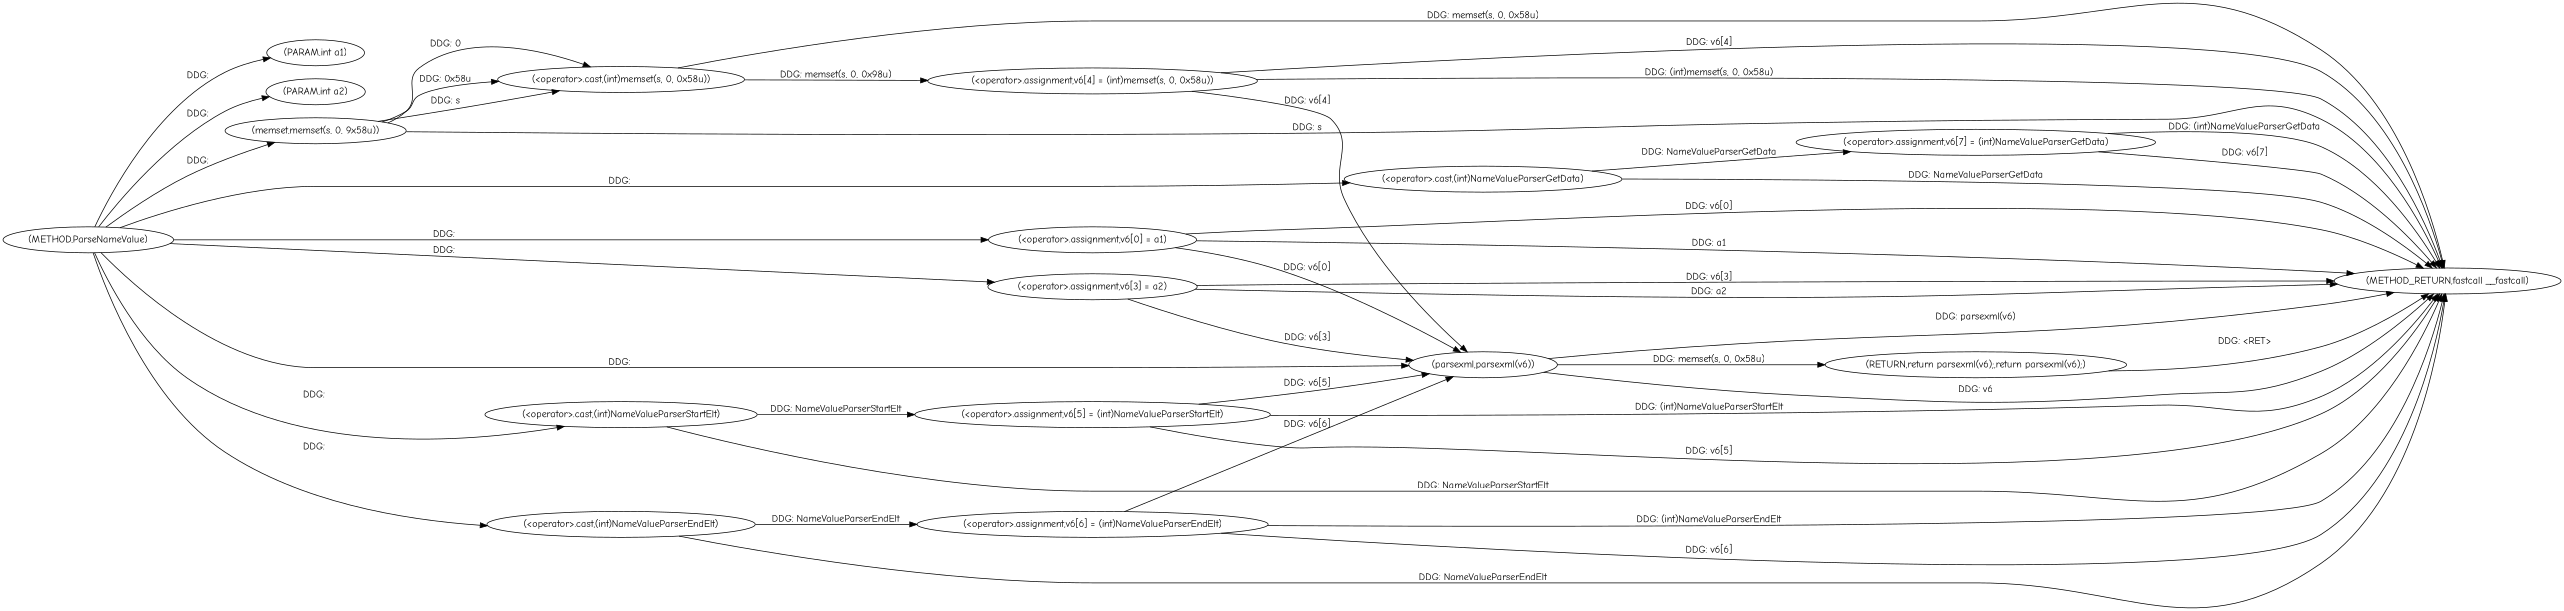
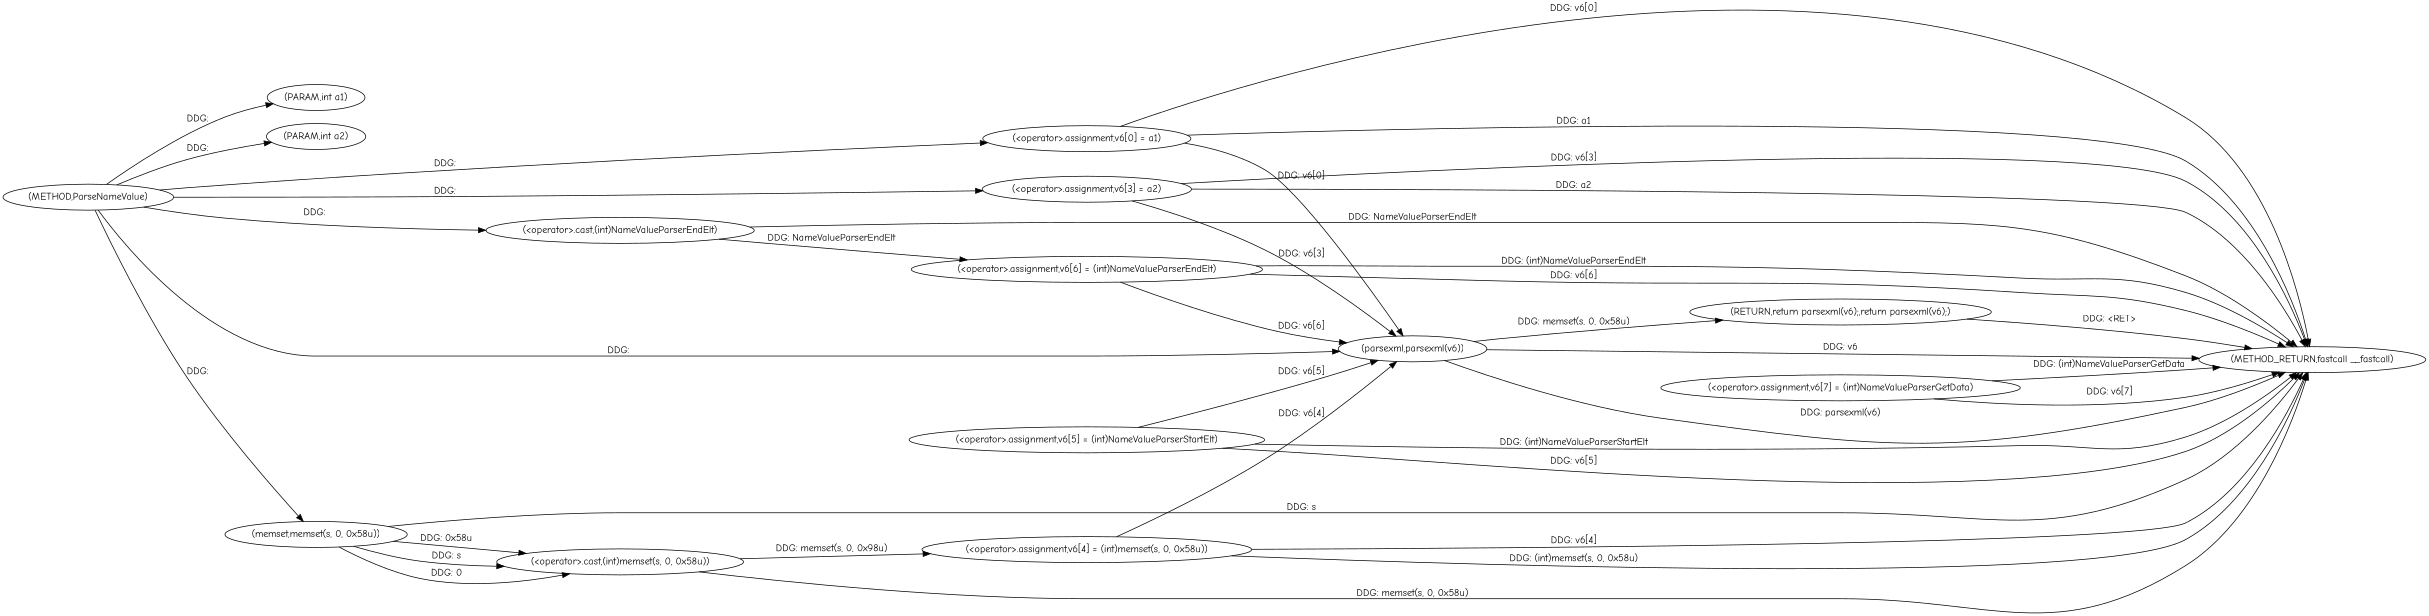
node "(memset,memset(s, 0, 9x58u))": label "(memset,memset(s, 0, 9x58u))" -> "(memset,memset(s, 0, 0x58u))"
node "(<operator>.cast,(int)NameValueParserGetData)": removed
node "(<operator>.cast,(int)NameValueParserStartElt)": removed
